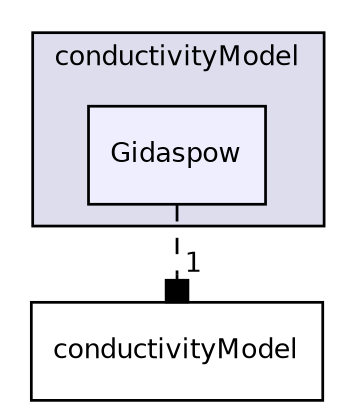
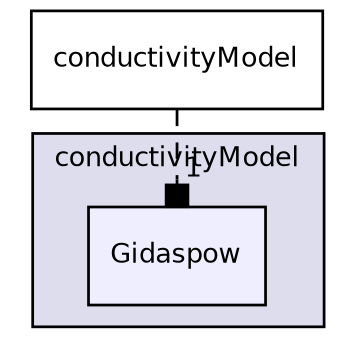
edge "Gidaspow" -> "conductivityModel": reversed
